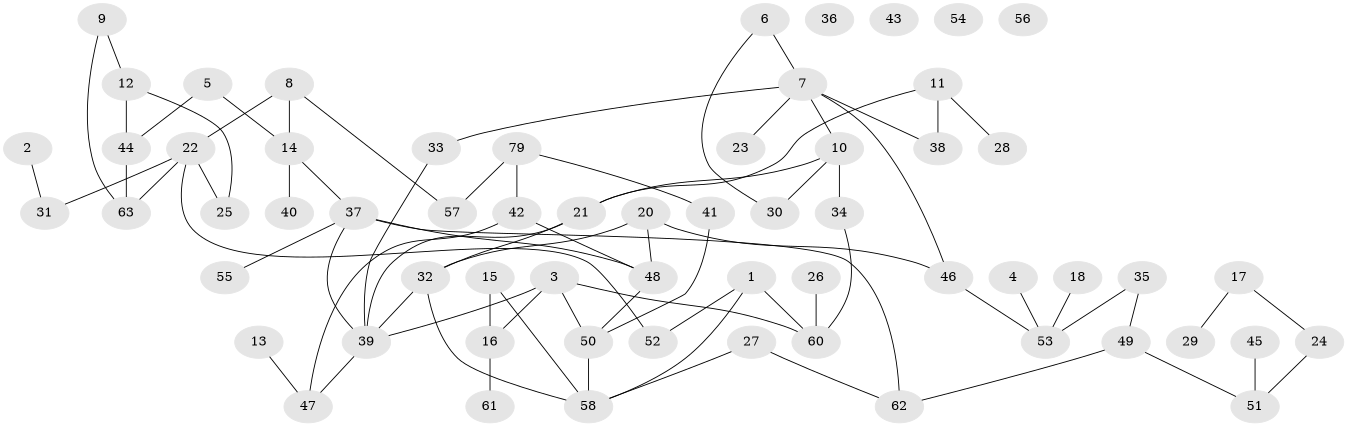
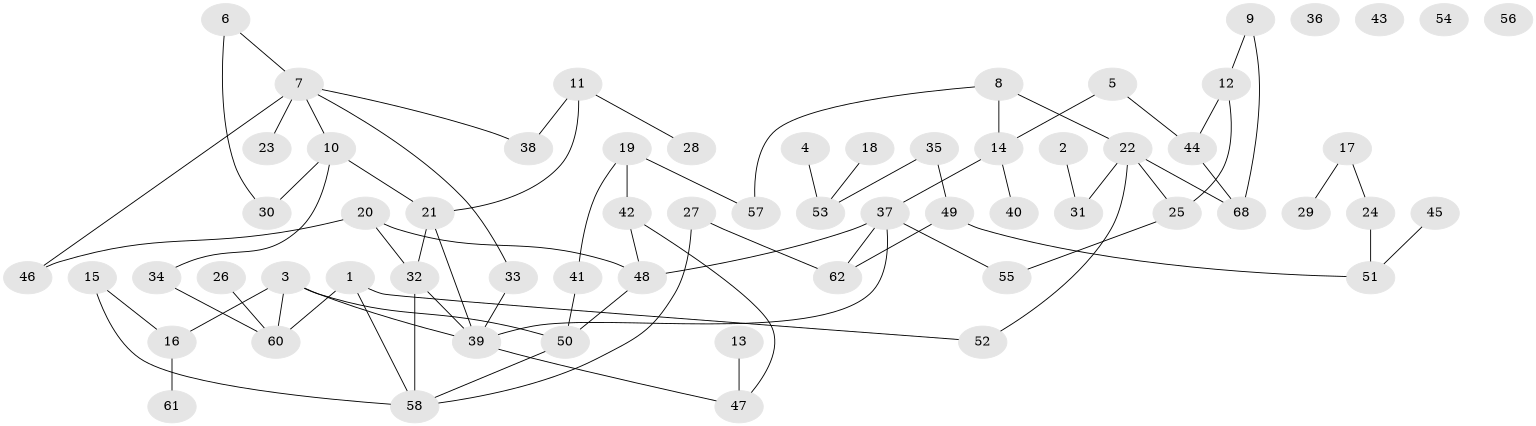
node "79": label "79" -> "19"
node "63": label "63" -> "68"
edge "25" -- "55": added
edge "46" -- "53": removed
